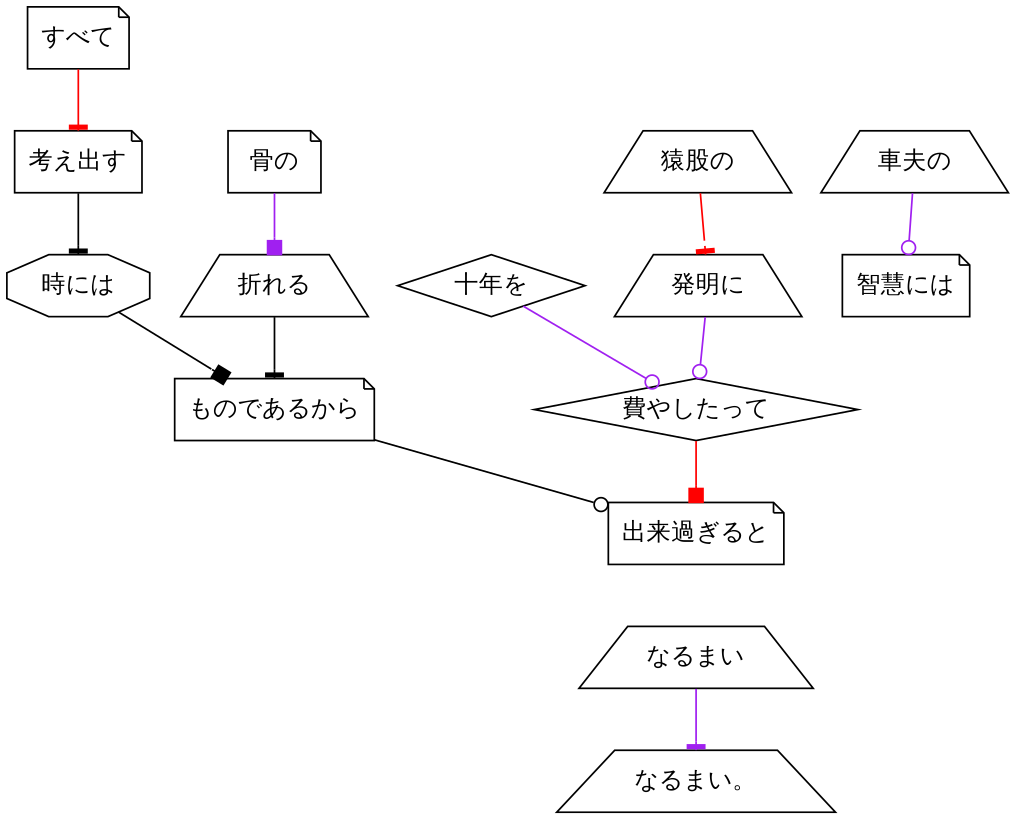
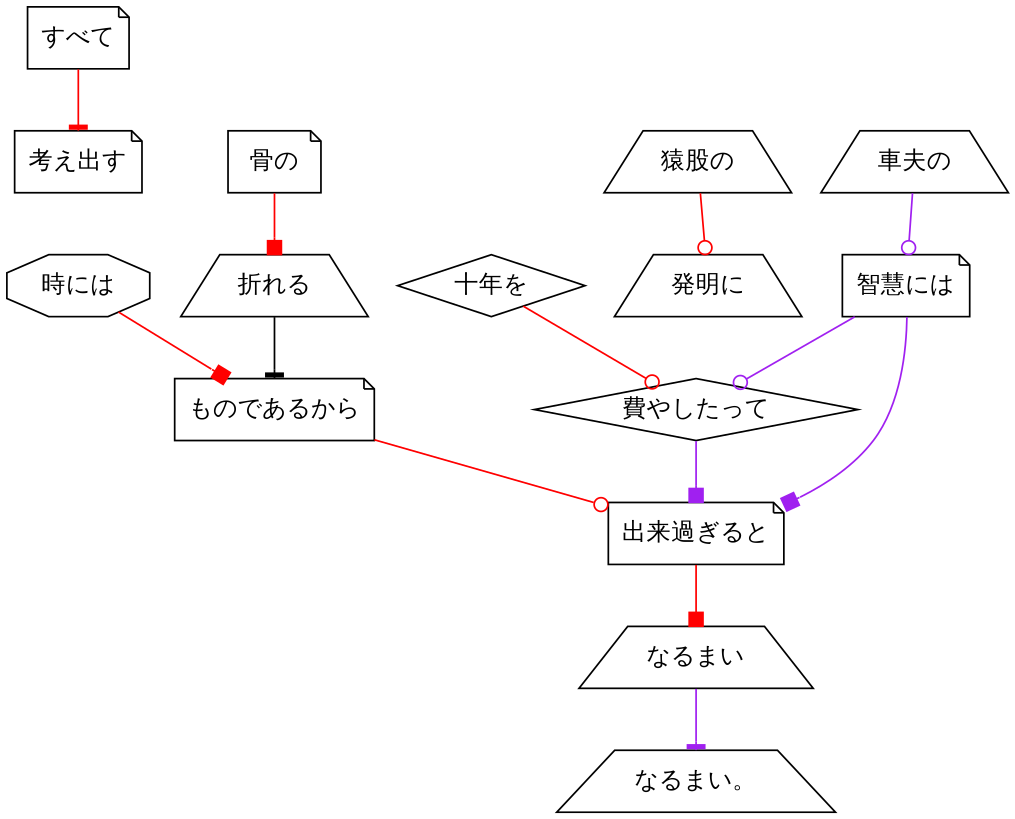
edge "骨の" -> "折れる": color purple -> red
edge "猿股の" -> "発明に": arrowhead tee -> odot
edge "考え出す" -> "時には": removed
edge "時には" -> "ものであるから": color black -> red
edge "発明に" -> "費やしたって": now "智慧には" -> "費やしたって"
edge "十年を" -> "費やしたって": color purple -> red
edge "智慧には" -> "出来過ぎると": added
edge "費やしたって" -> "出来過ぎると": color red -> purple
edge "ものであるから" -> "出来過ぎると": color black -> red
edge "出来過ぎると" -> "なるまい": added
